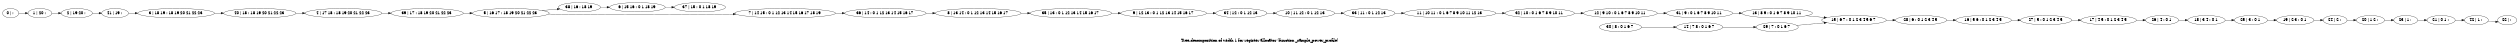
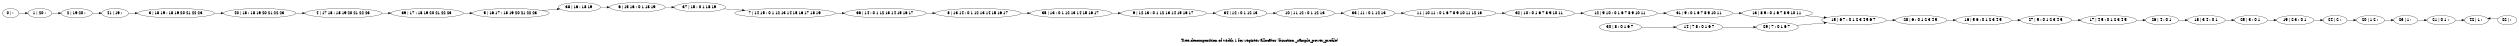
edge "5 | 16 17 : 18 19 20 21 22 23" -> "7 | 14 15 : 0 1 12 13 14 15 16 17 18 19": now "37 | 15 : 0 1 18 19" -> "7 | 14 15 : 0 1 12 13 14 15 16 17 18 19"
edge "42 | 1 :" -> "22 | :": reversed
